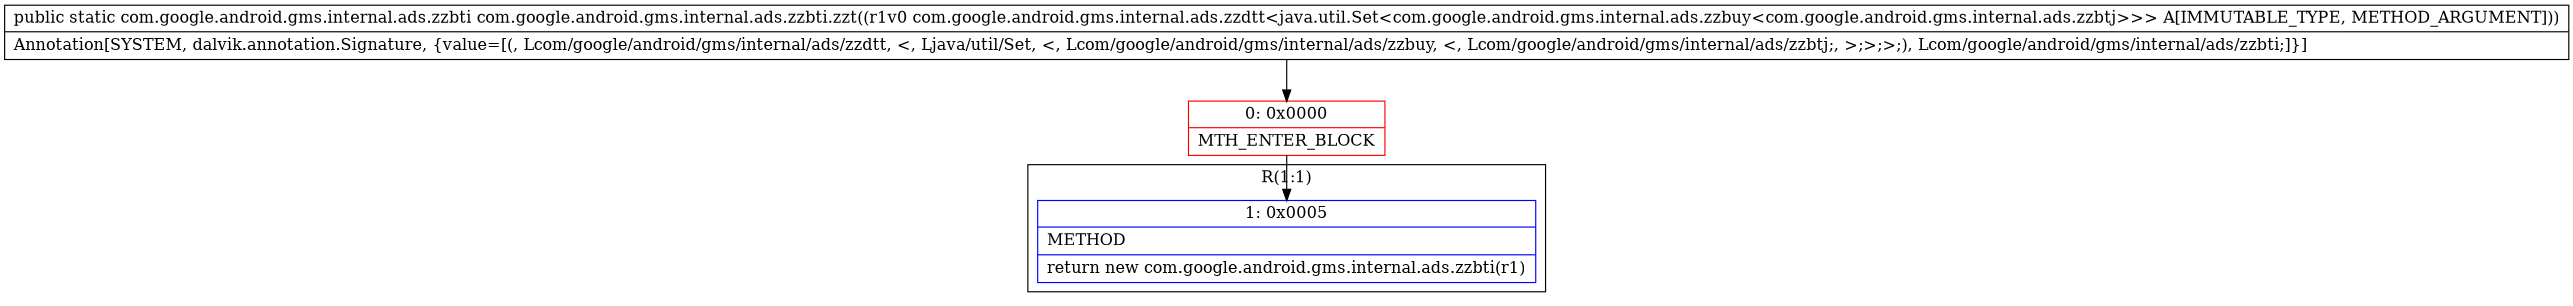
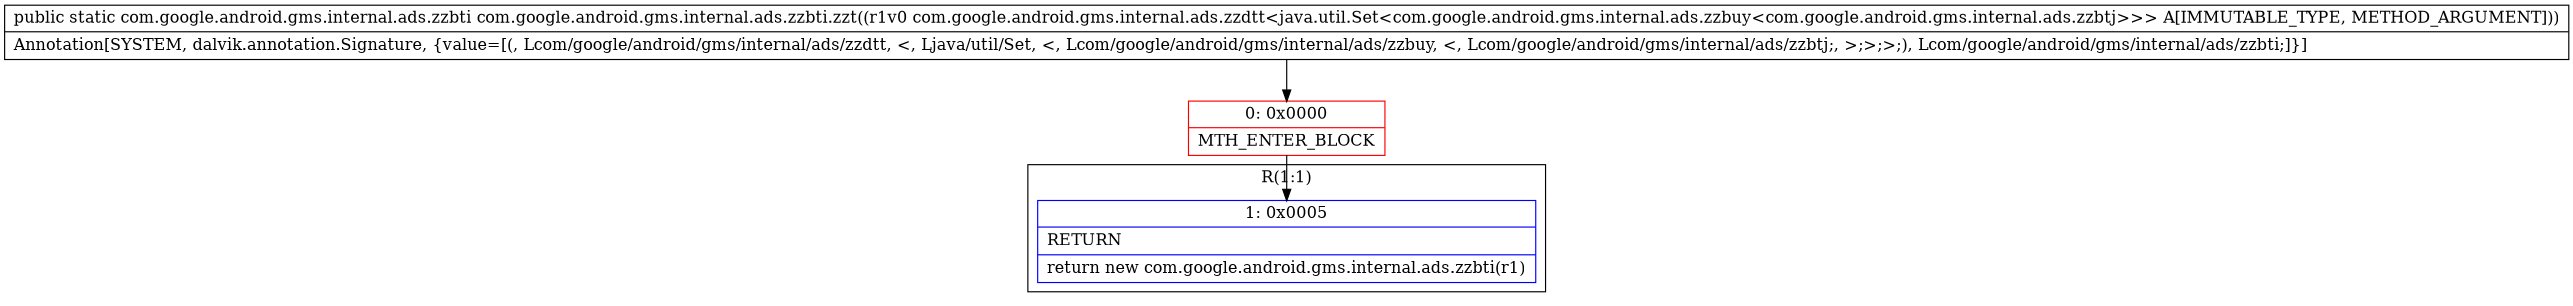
node "1: 0x0005": text "METHOD" -> "RETURN"
